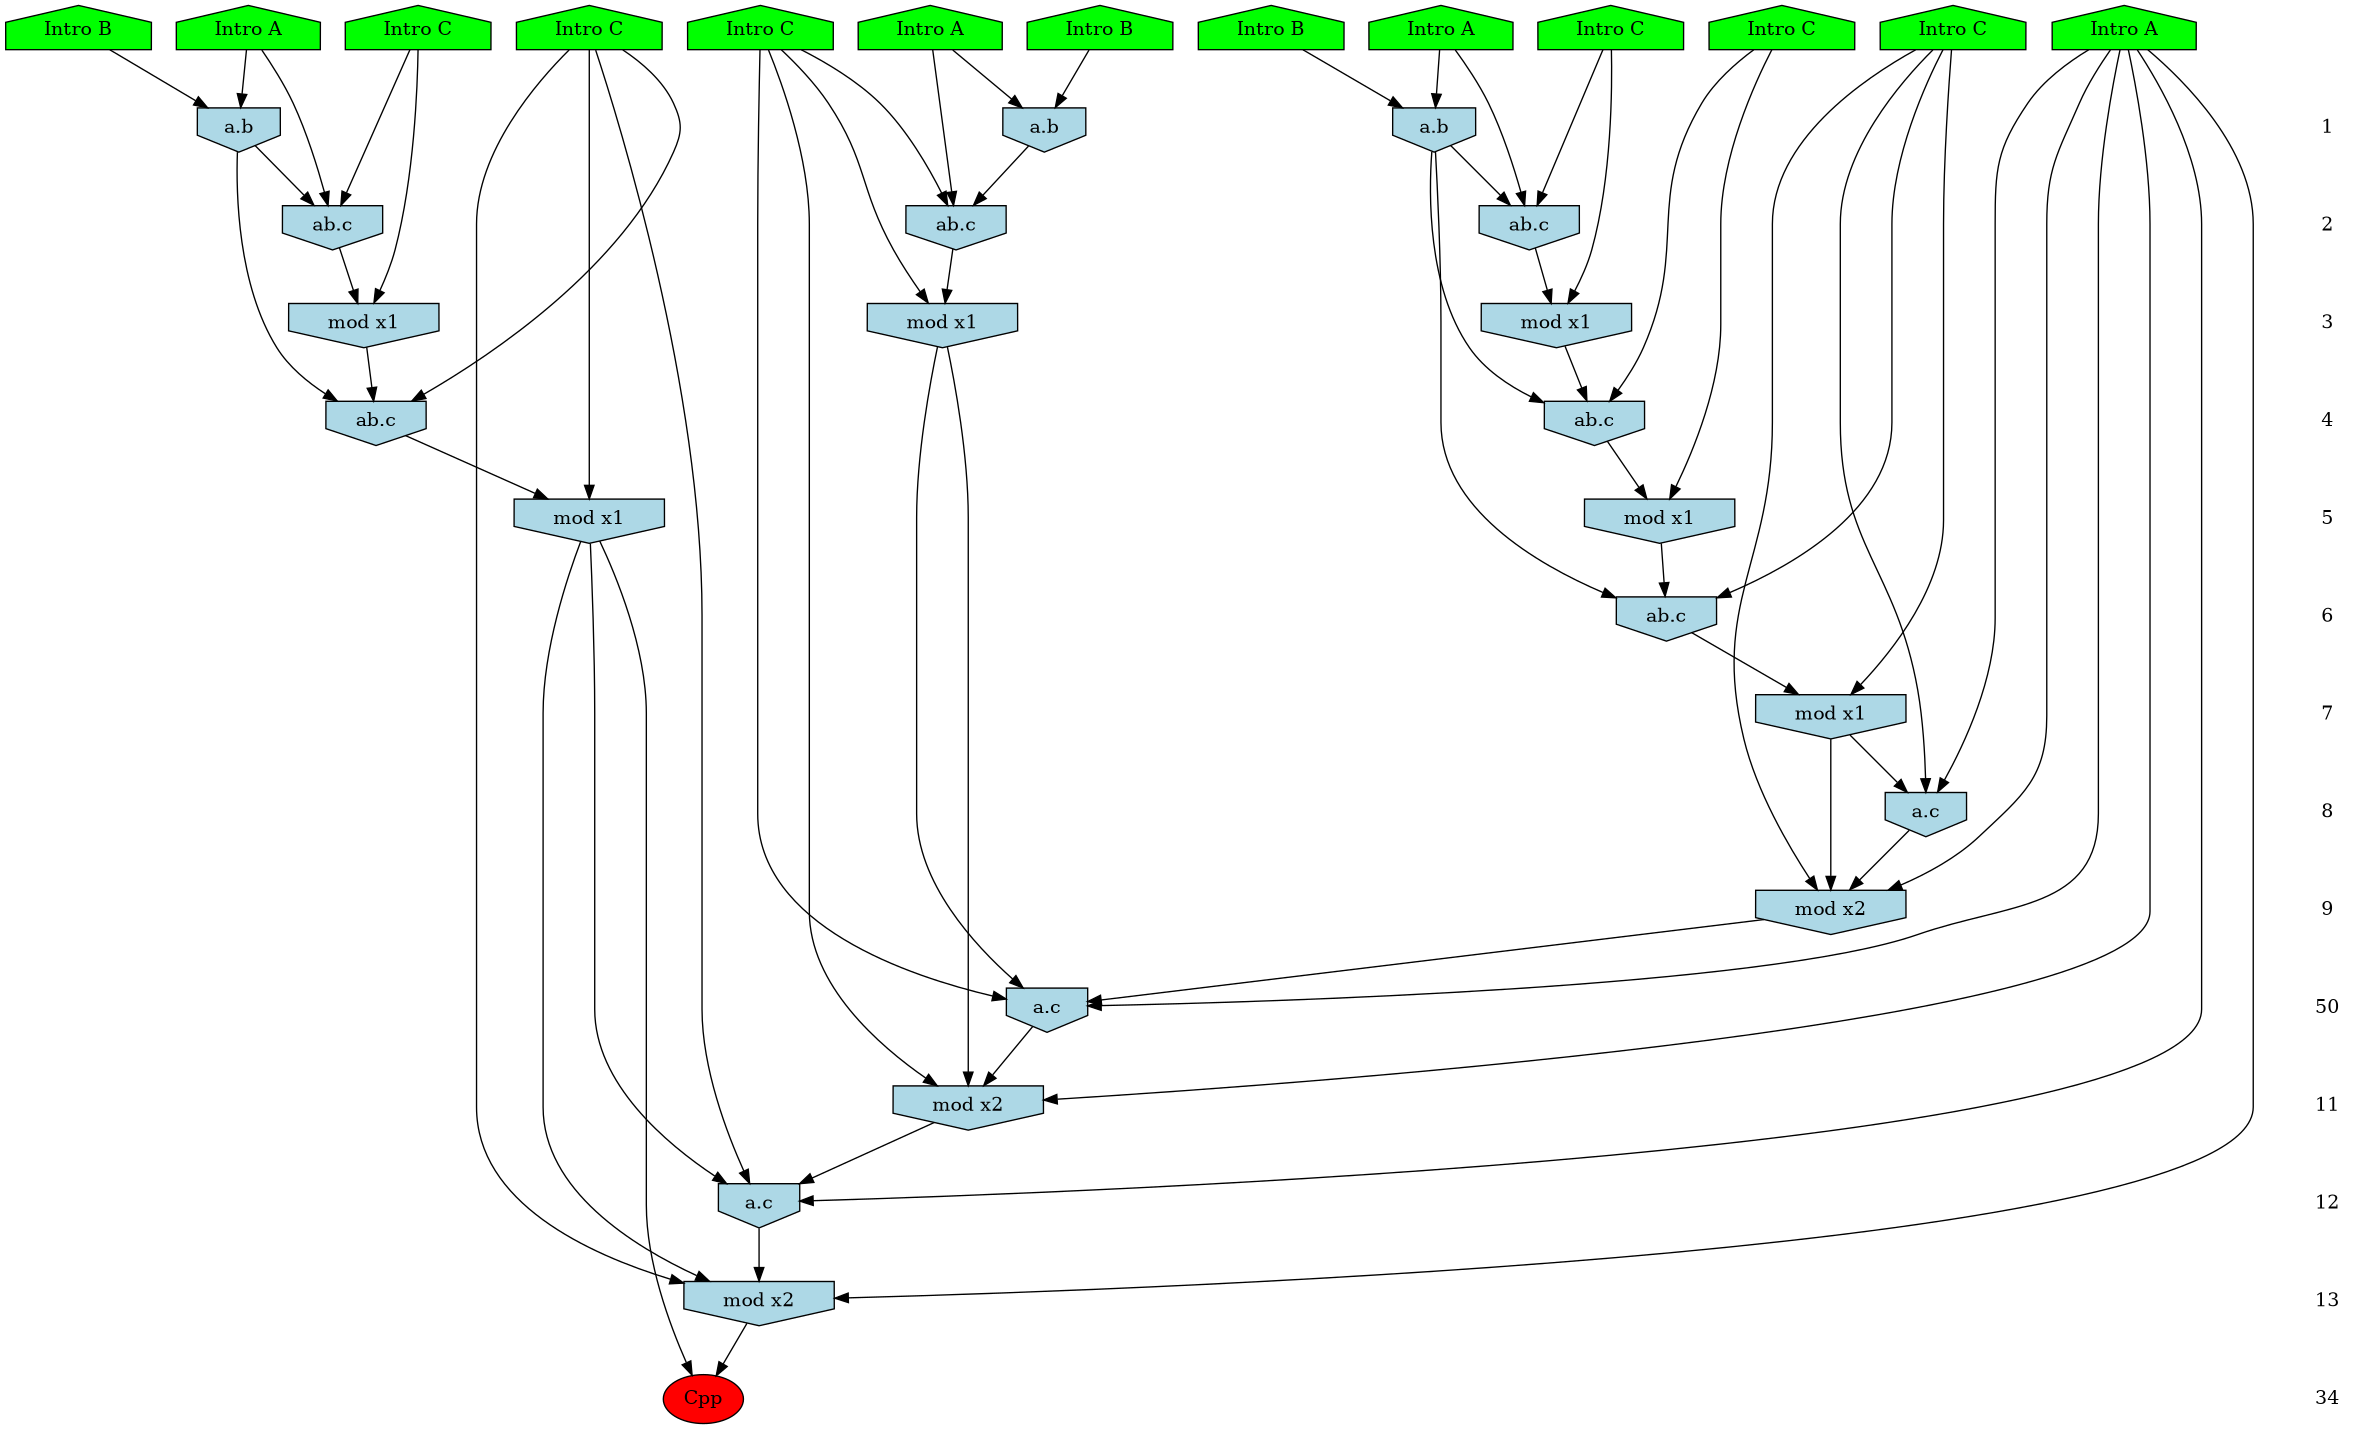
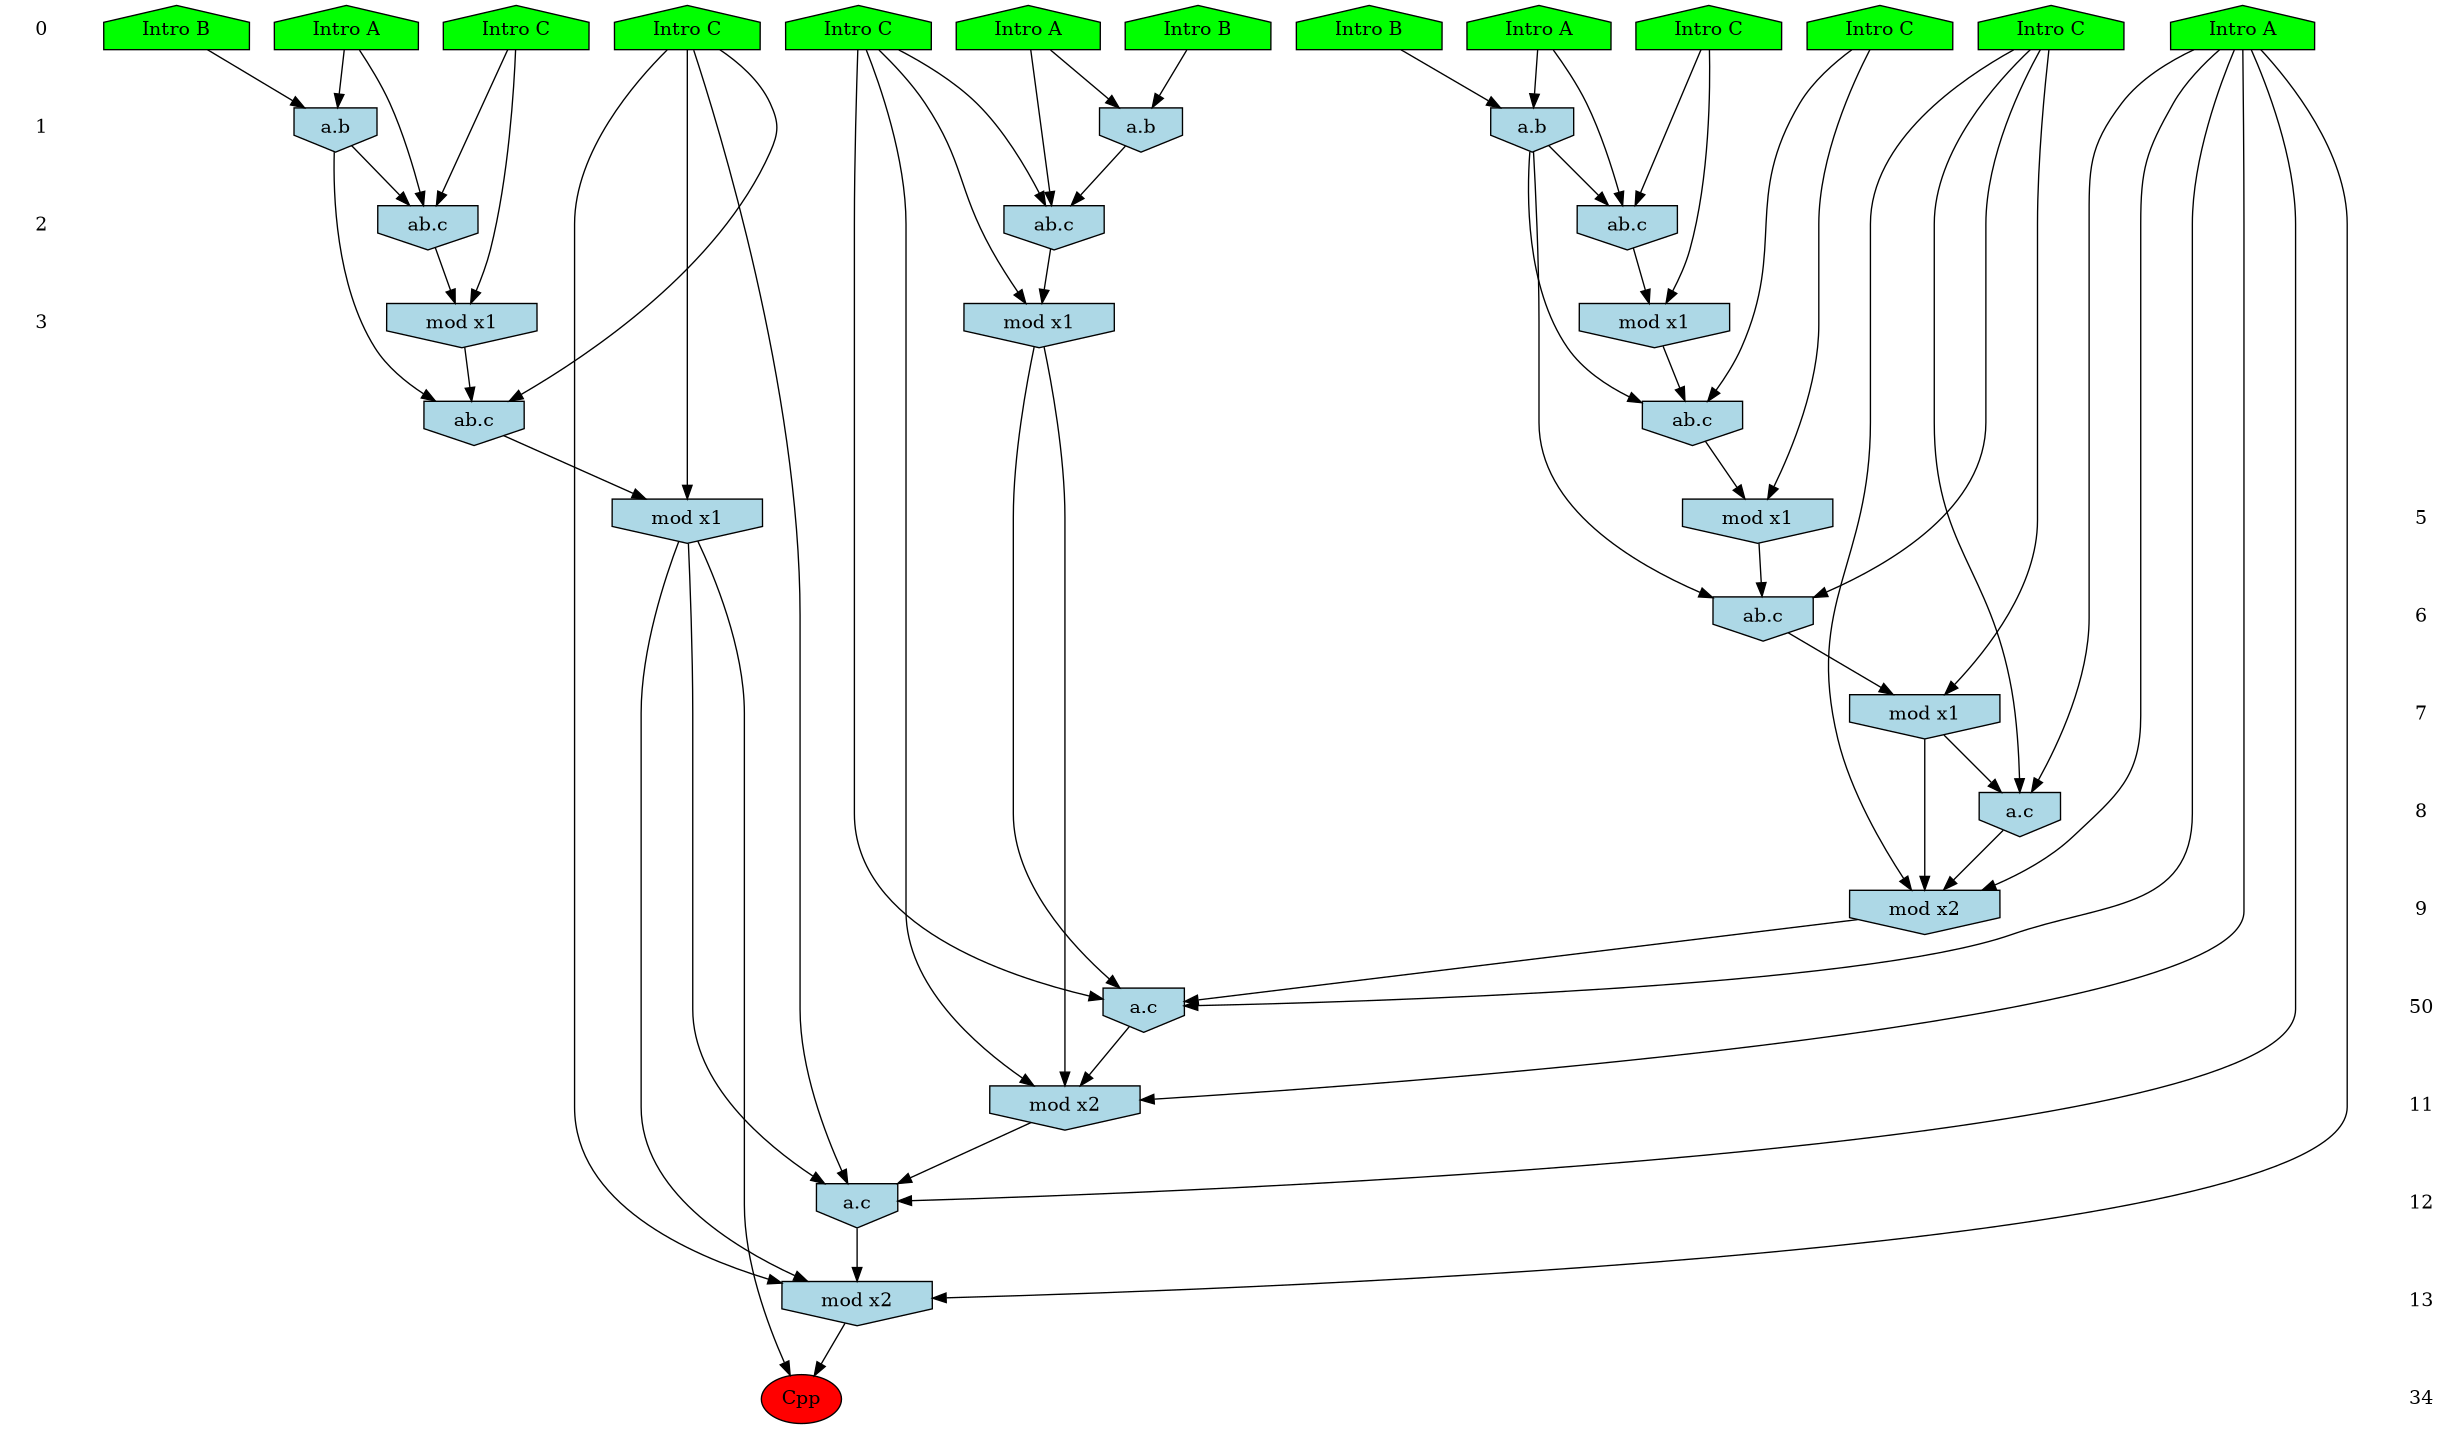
node "0": added
node "4": removed
